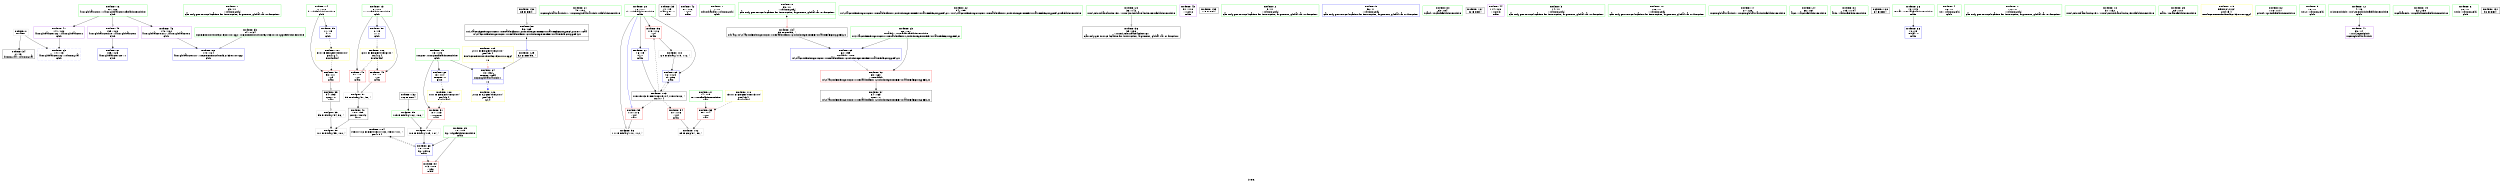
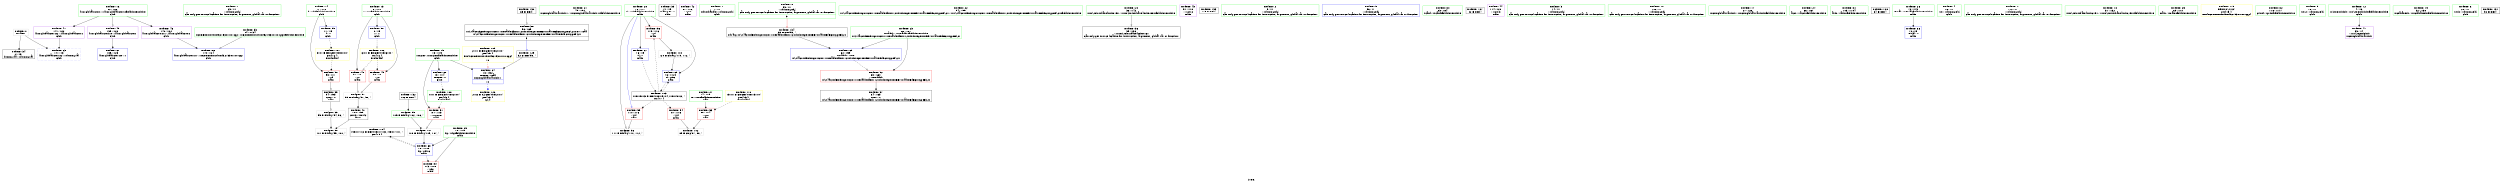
edge "NodeID: 67" -> "NodeID: 103": style solid -> dashed
node "NodeID: 108": color yellow -> green
